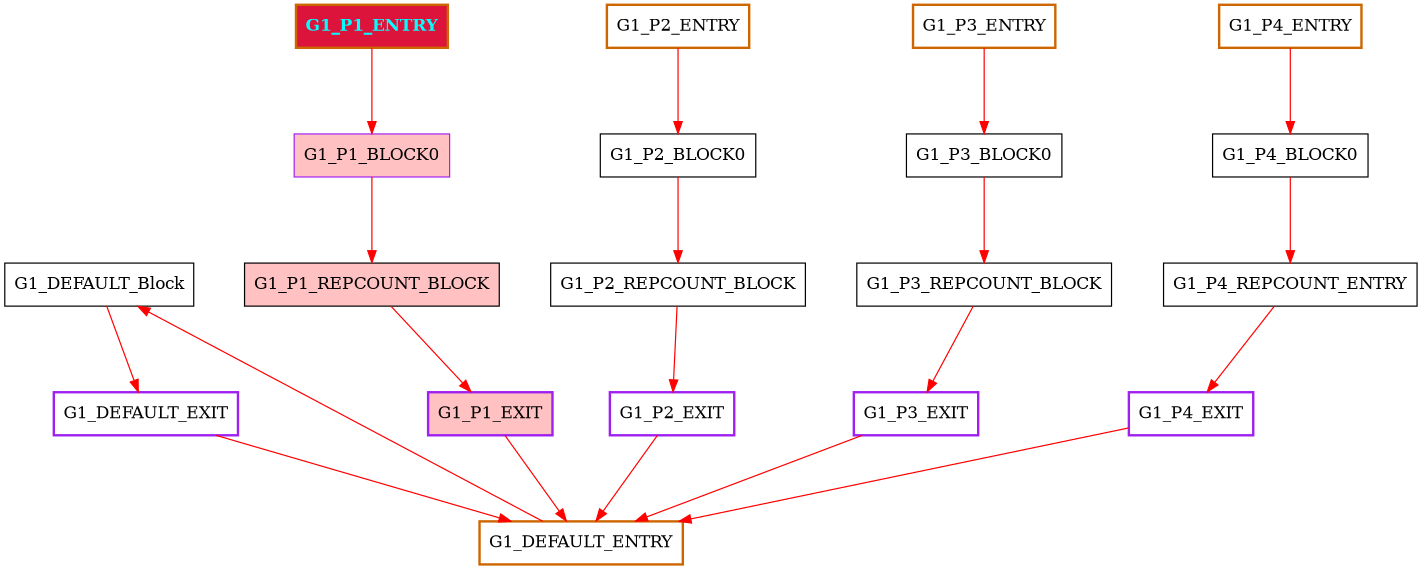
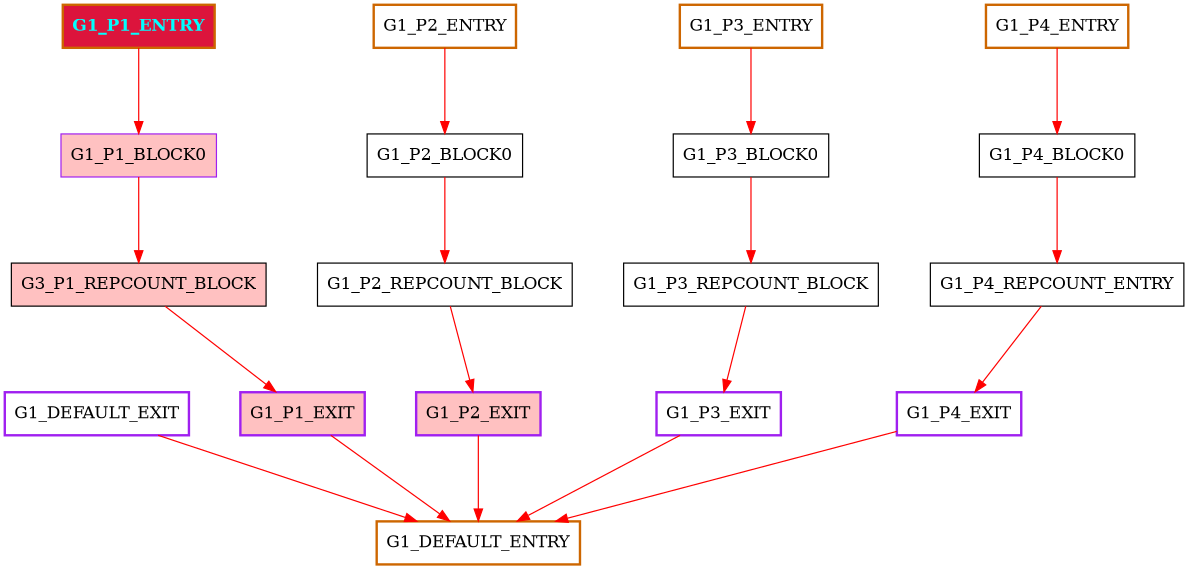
node "G1_DEFAULT_Block": removed
node "G1_P1_REPCOUNT_BLOCK": label "G1_P1_REPCOUNT_BLOCK" -> "G3_P1_REPCOUNT_BLOCK"
node "G1_P2_EXIT": fillcolor white -> rosybrown1
